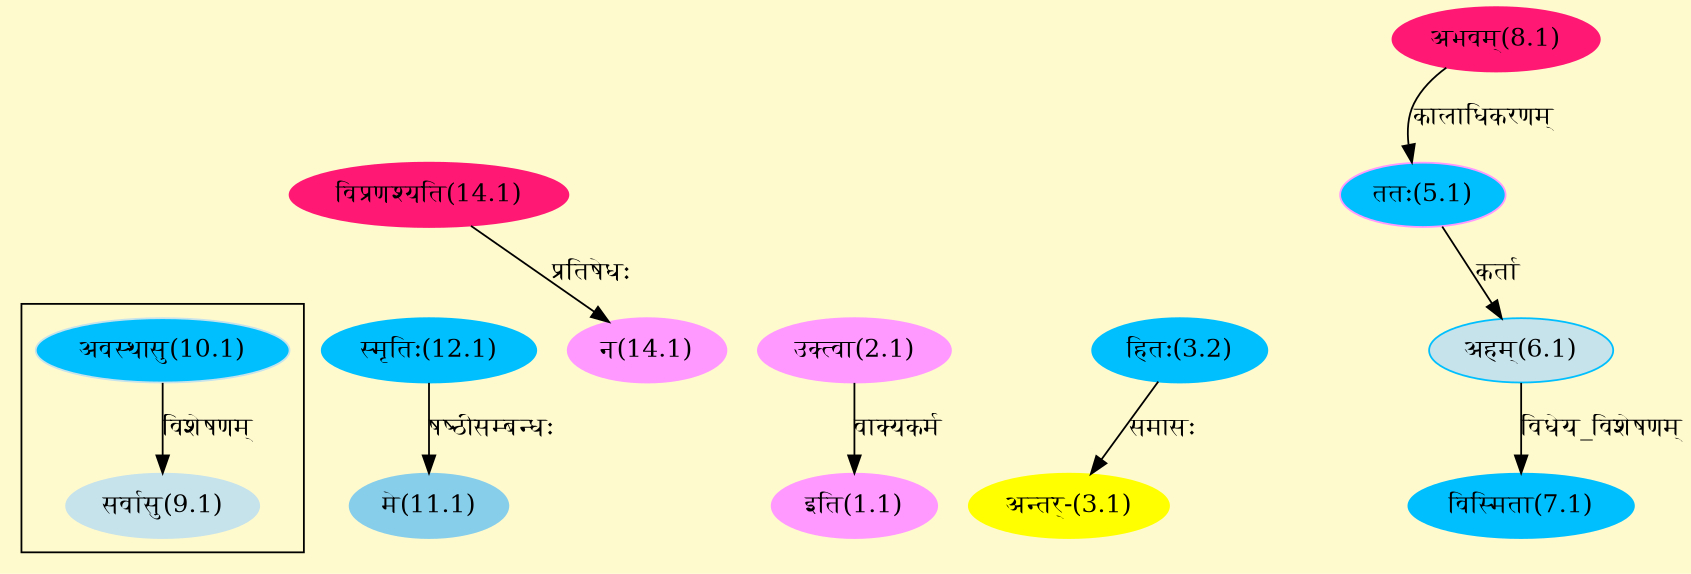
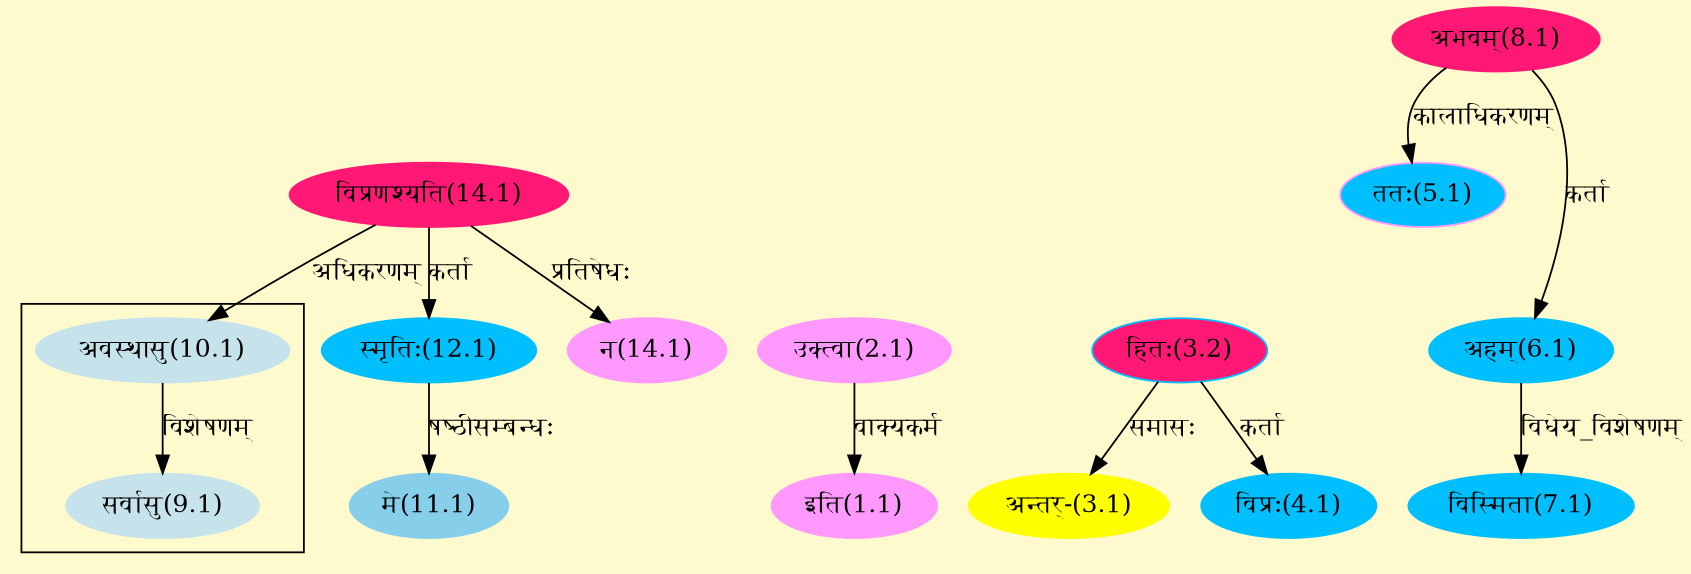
edge "विप्रणश्यति(14.1)" -> "स्मृतिः(12.1)": added, label "कर्ता"
edge "ततः(5.1)" -> "अहम्(6.1)": now "अभवम्(8.1)" -> "अहम्(6.1)"
edge "विप्रणश्यति(14.1)" -> "अवस्थासु(10.1)": added, label "अधिकरणम्"
node "अवस्थासु(10.1)": fillcolor #00bfff -> #c6e2eb
node "हितः(3.2)": fillcolor #00bfff -> #ff1975
node "अहम्(6.1)": fillcolor #c6e2eb -> #00bfff
node "विप्रः(4.1)": added
